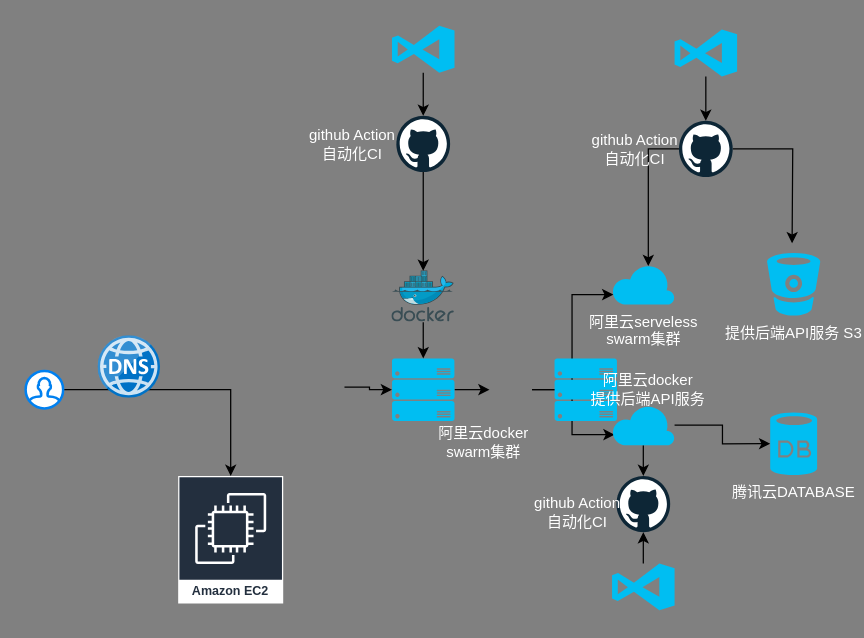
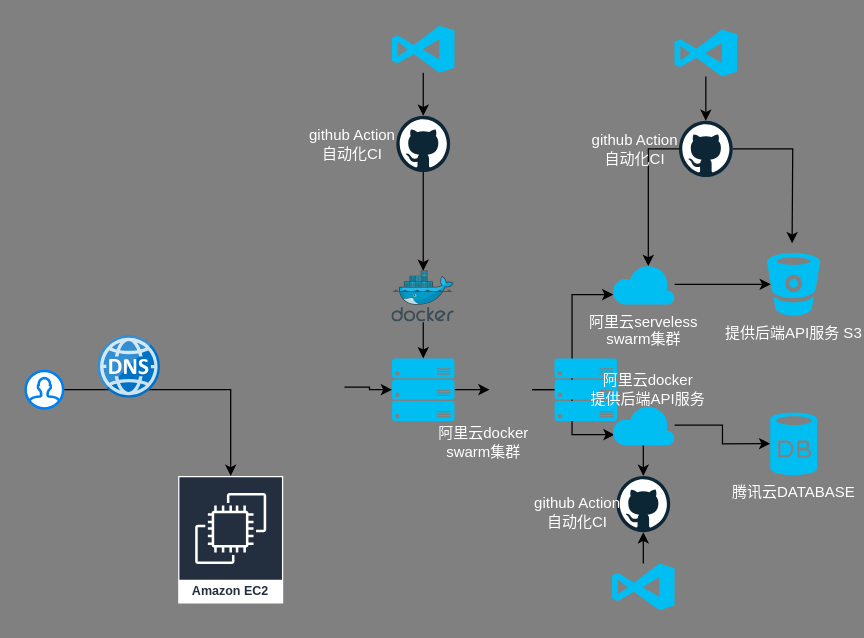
edge "阿里云serveless swarm集群" -> "提供后端API服务 S3": added
